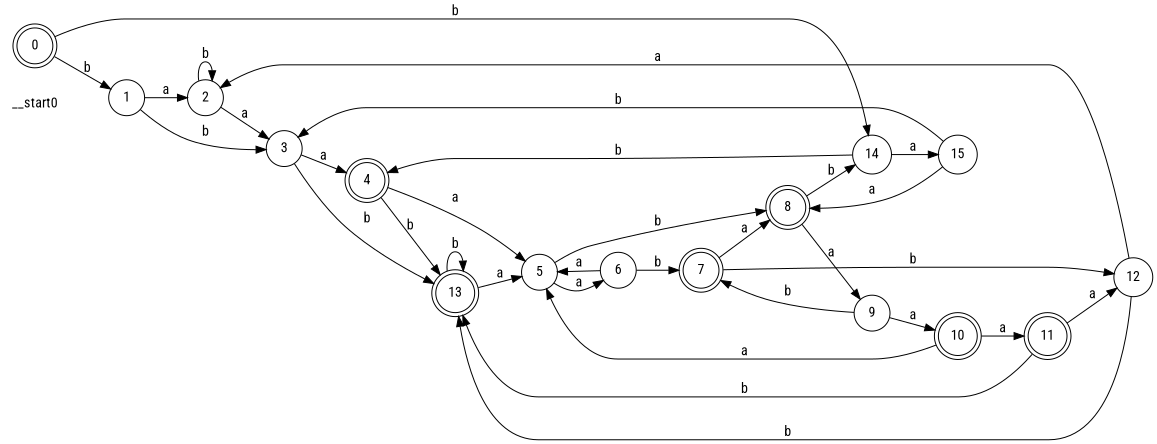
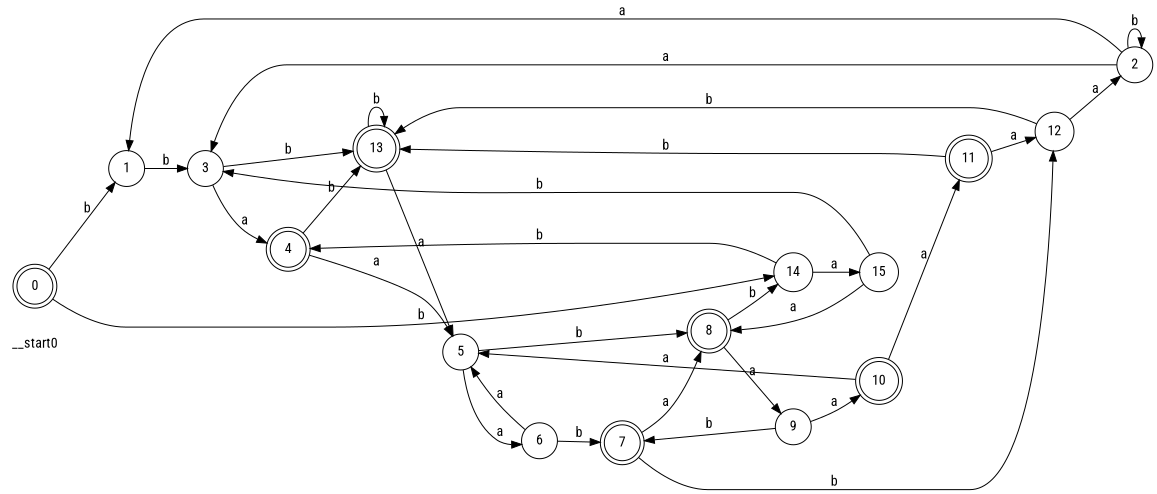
edge "1" -> "2": reversed
